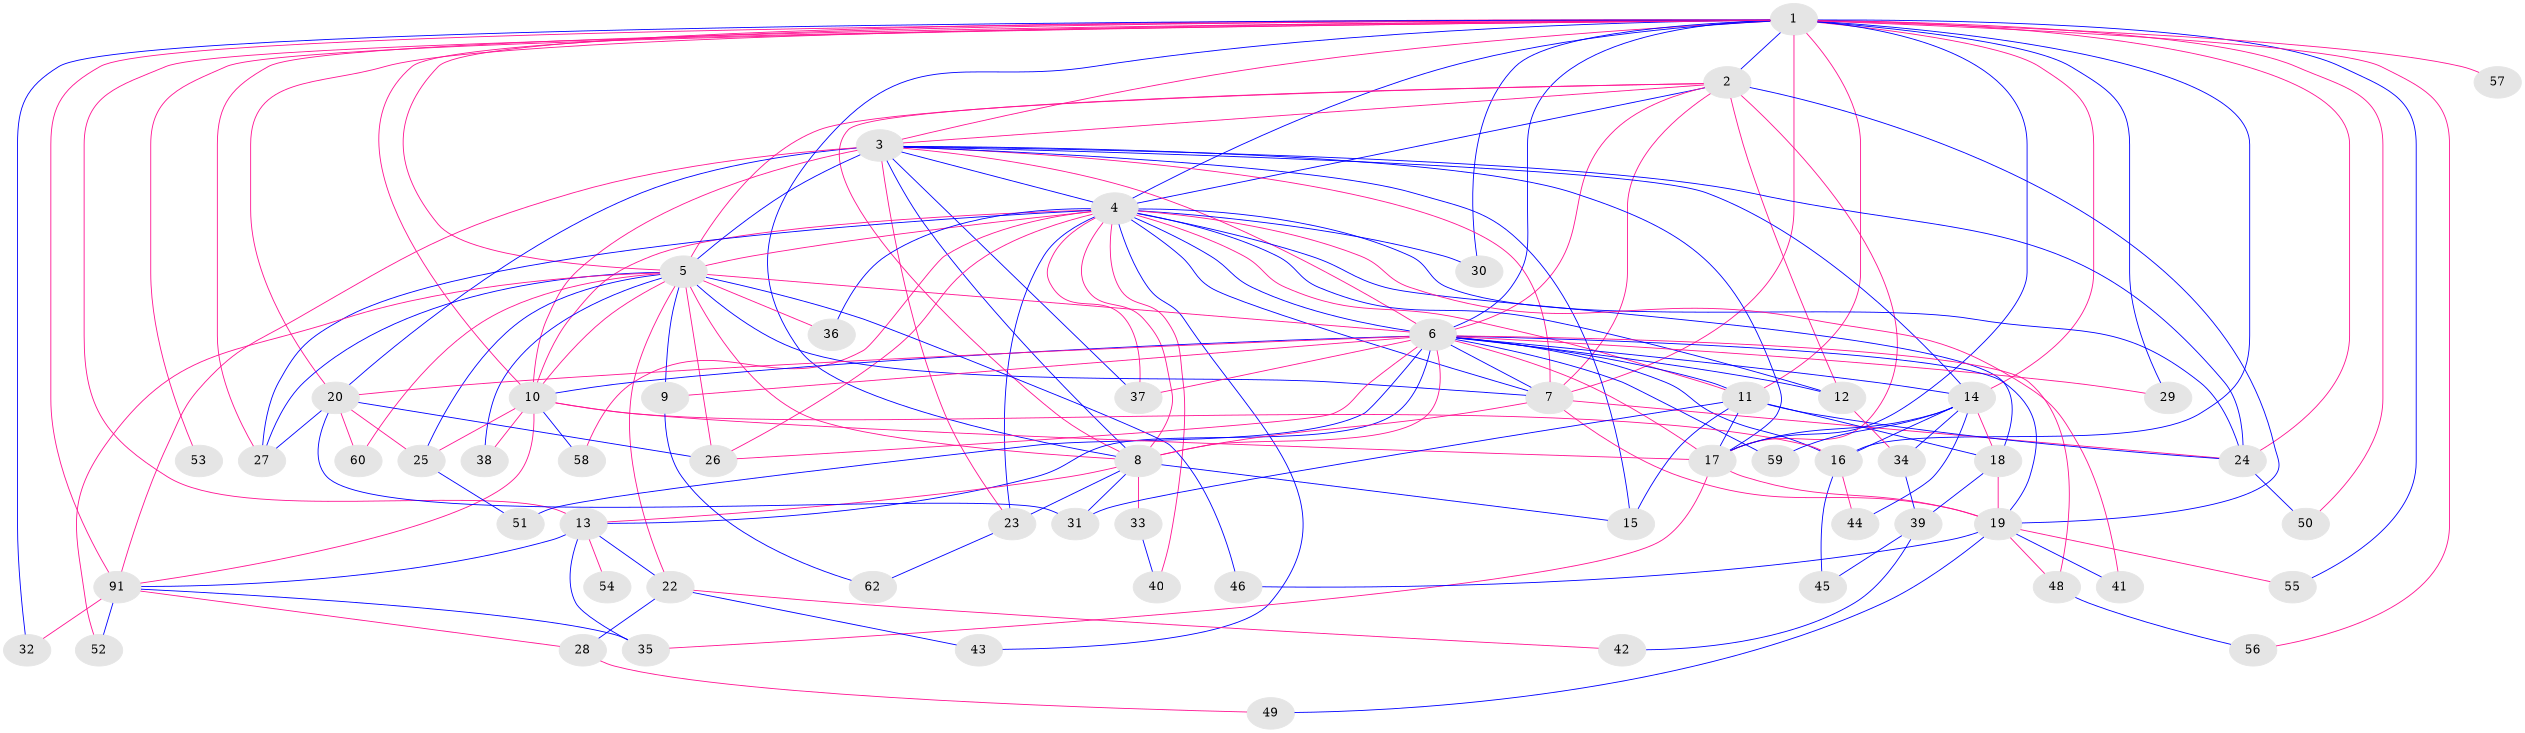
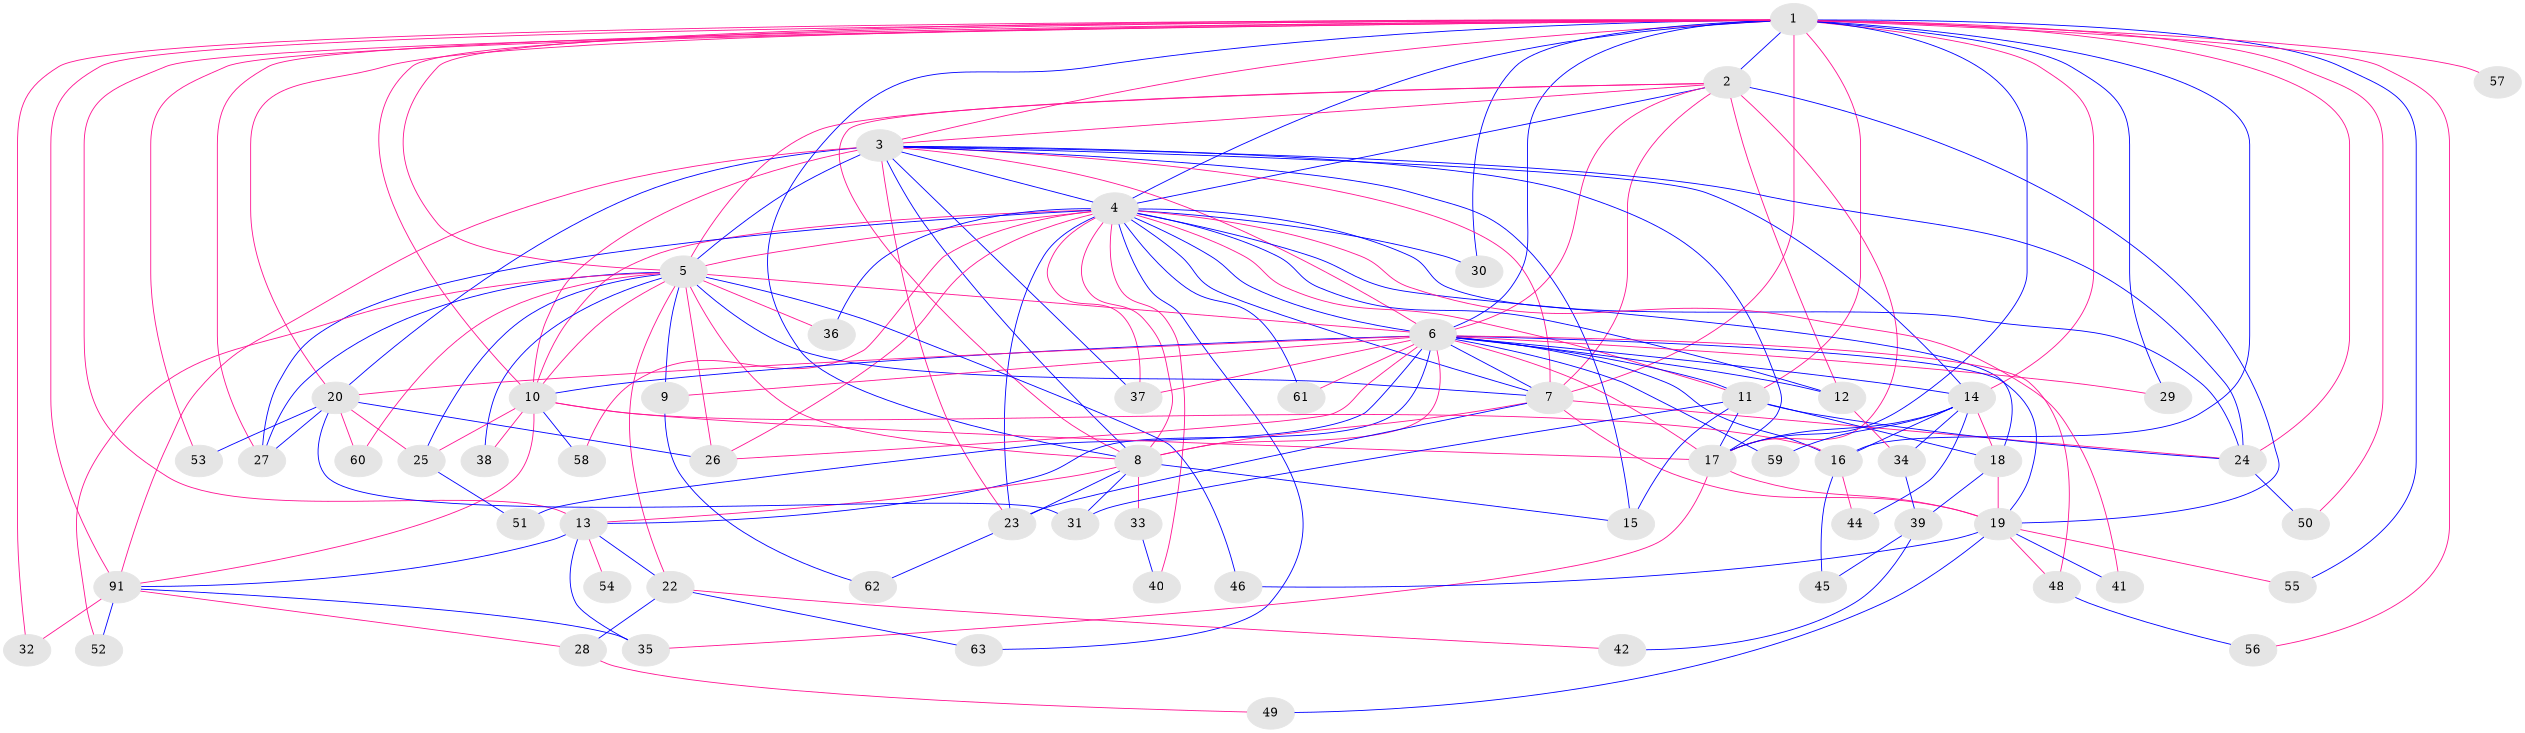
edge "1" -- "32": color blue -> deeppink
node "61": added
edge "20" -- "53": added
edge "7" -- "23": added
node "43": label "43" -> "63"
